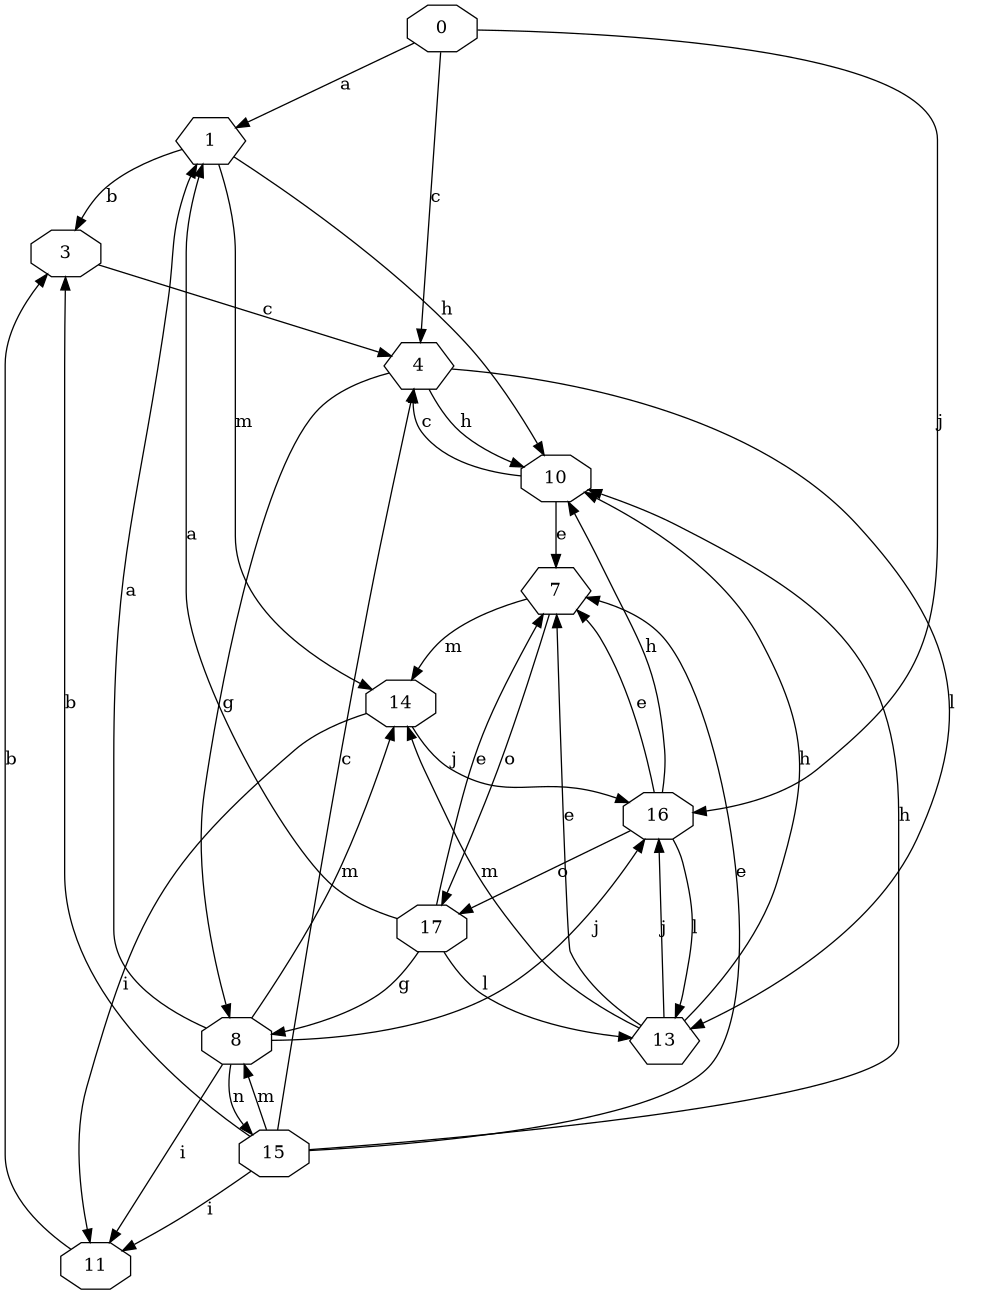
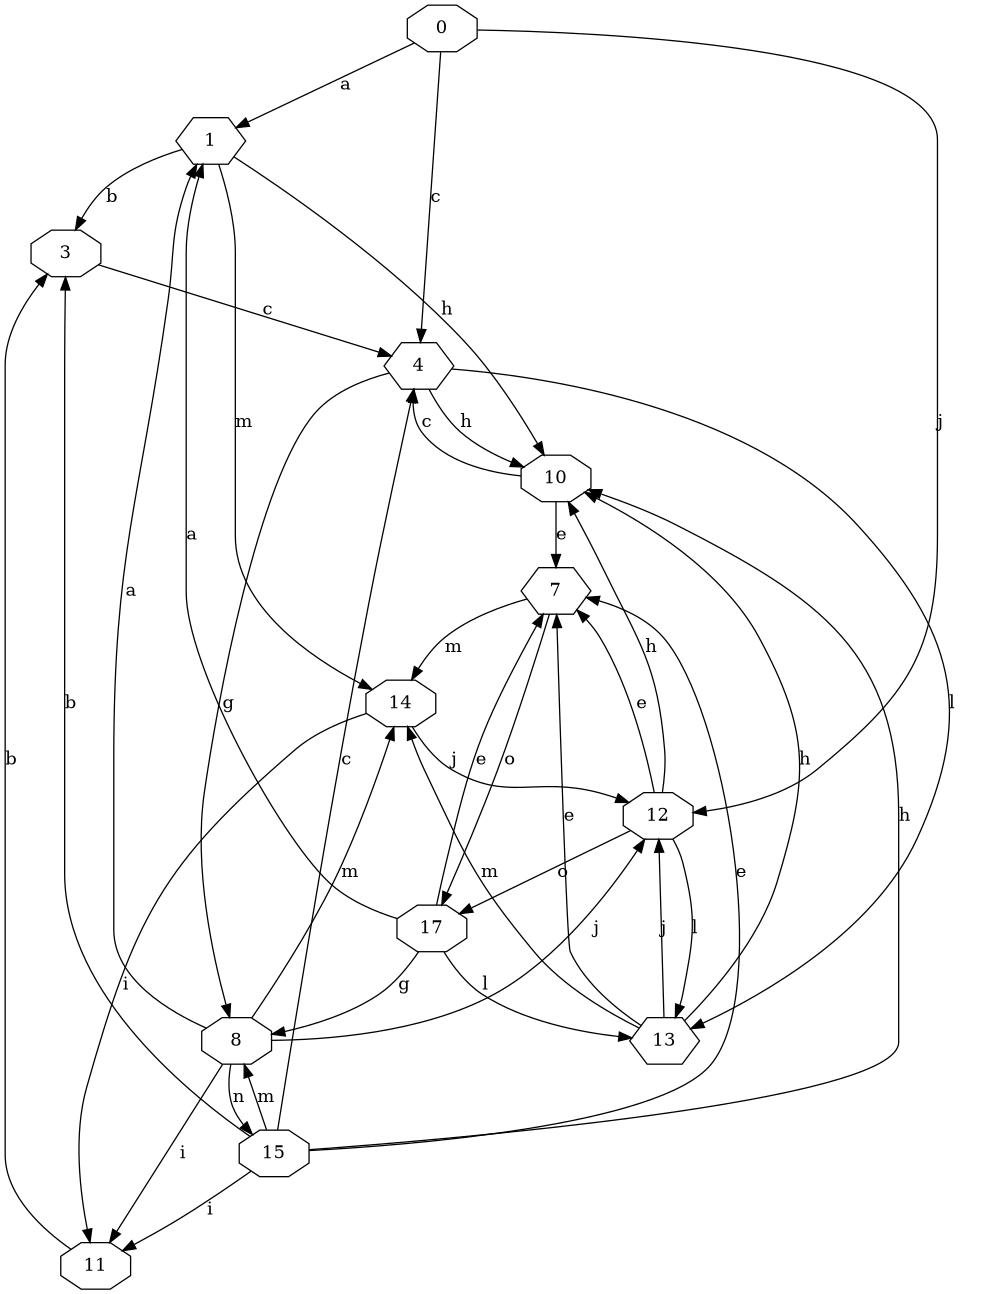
node "16": label "16" -> "12"
